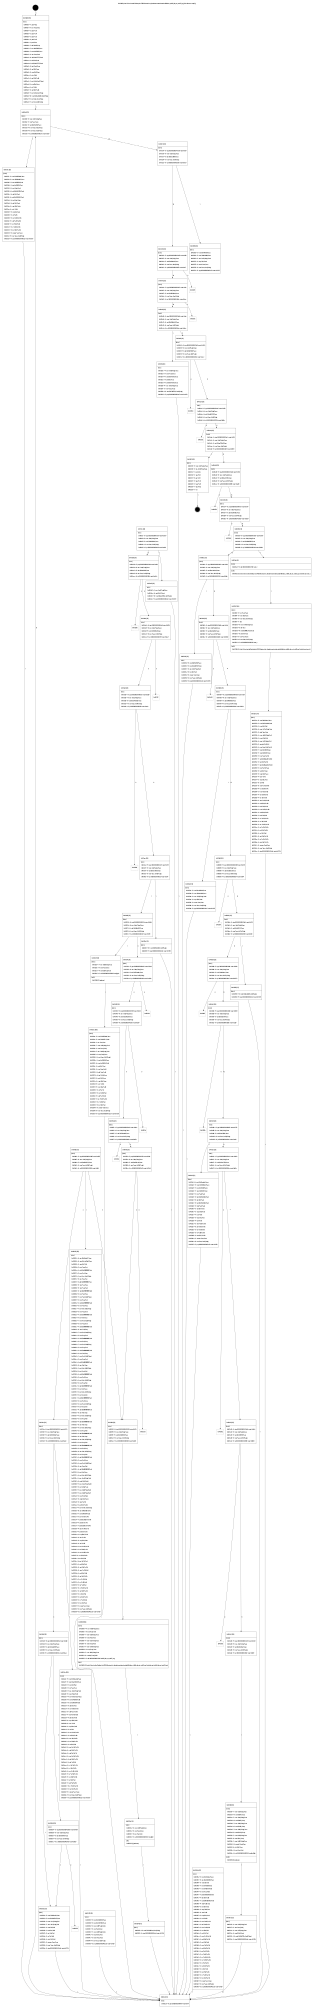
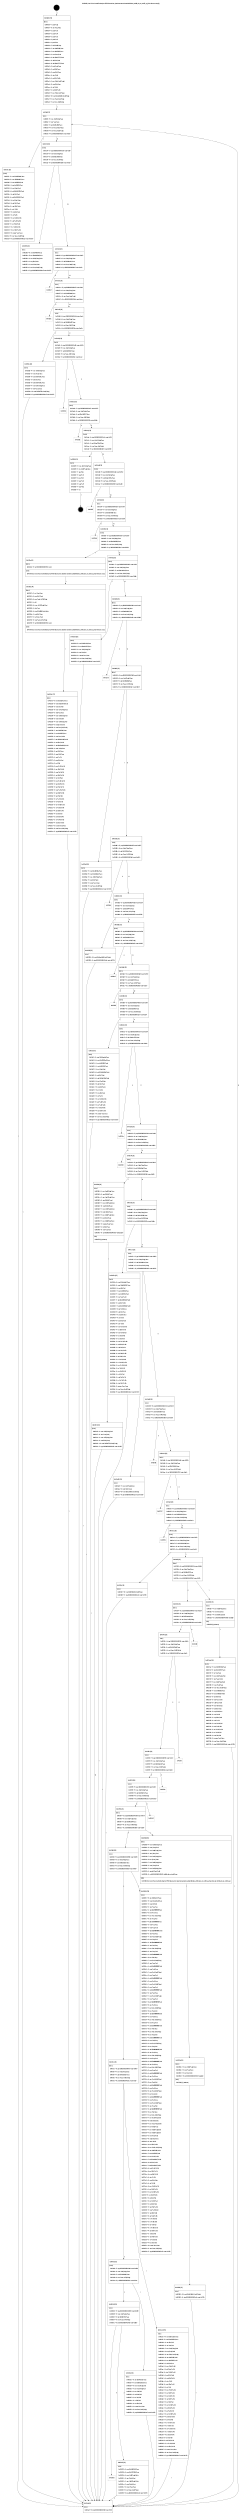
node "0x401e60 [28]": added
edge "0x401fb0 [28]" -> "0x401f94 [28]": reversed
edge "0x402004 [28]" -> "0x40202a [53]": now "0x402004 [28]" -> "0x402433 [39]"
